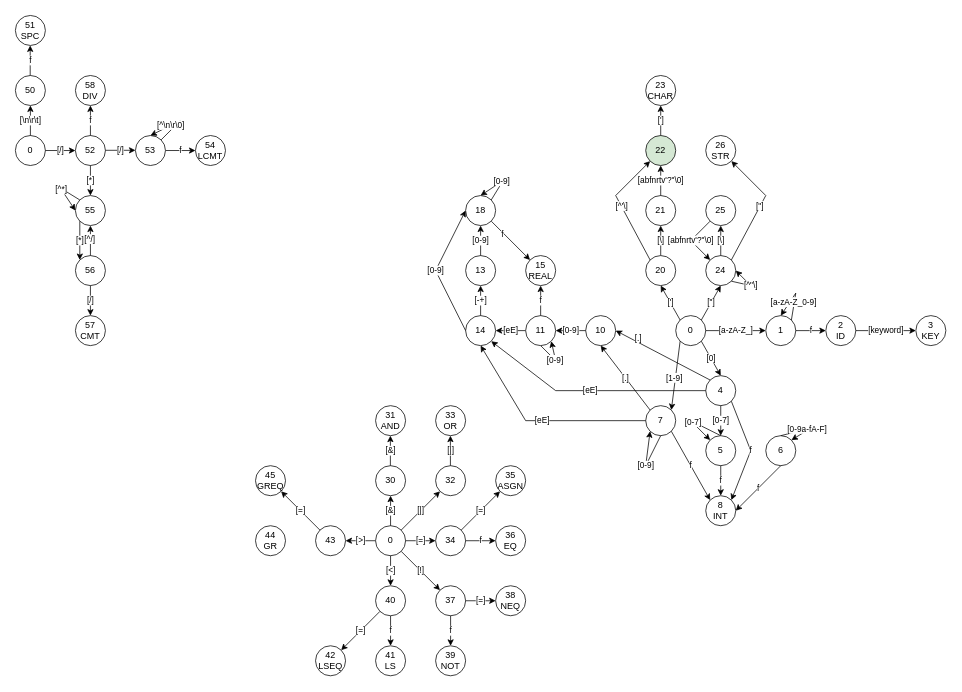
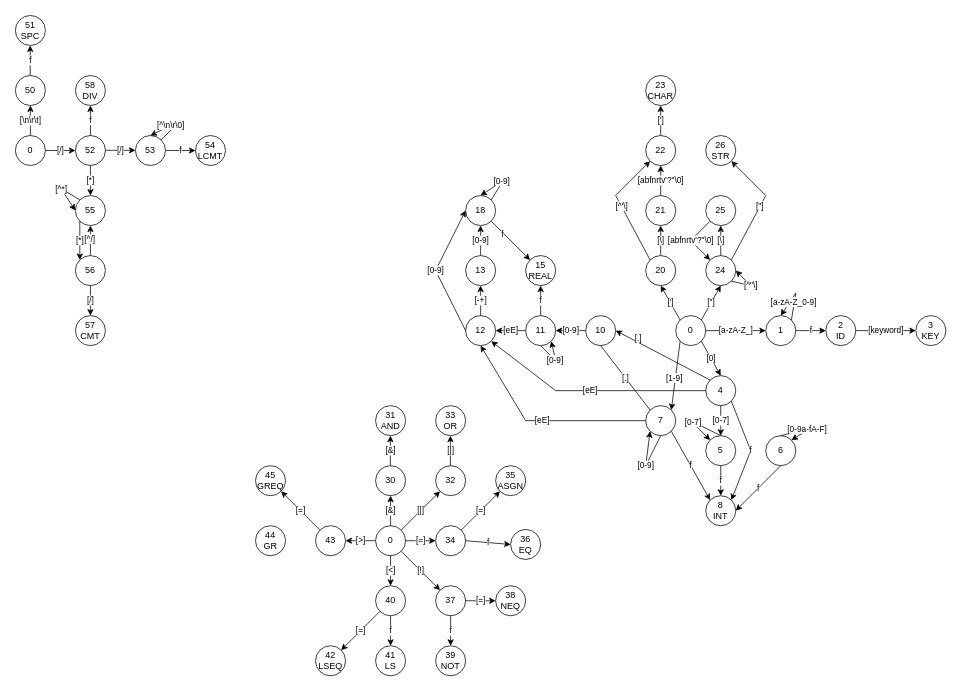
node "22": fillcolor #d5e8d4 -> #ffffff
node "14": label "14" -> "12"
edge "7" -> "10": arrowhead classic -> none
node "36 EQ": moved (510, 540) -> (525, 544)
